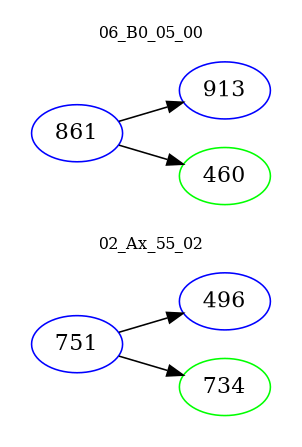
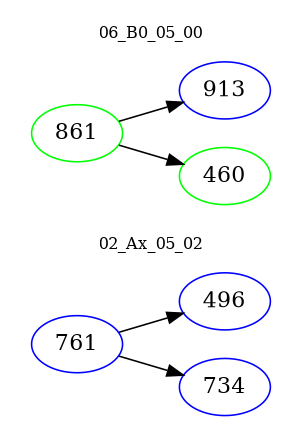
node "861": color blue -> green
cluster "02_Ax_55_02": label "02_Ax_55_02" -> "02_Ax_05_02"
node "751": label "751" -> "761"
node "734": color green -> blue
